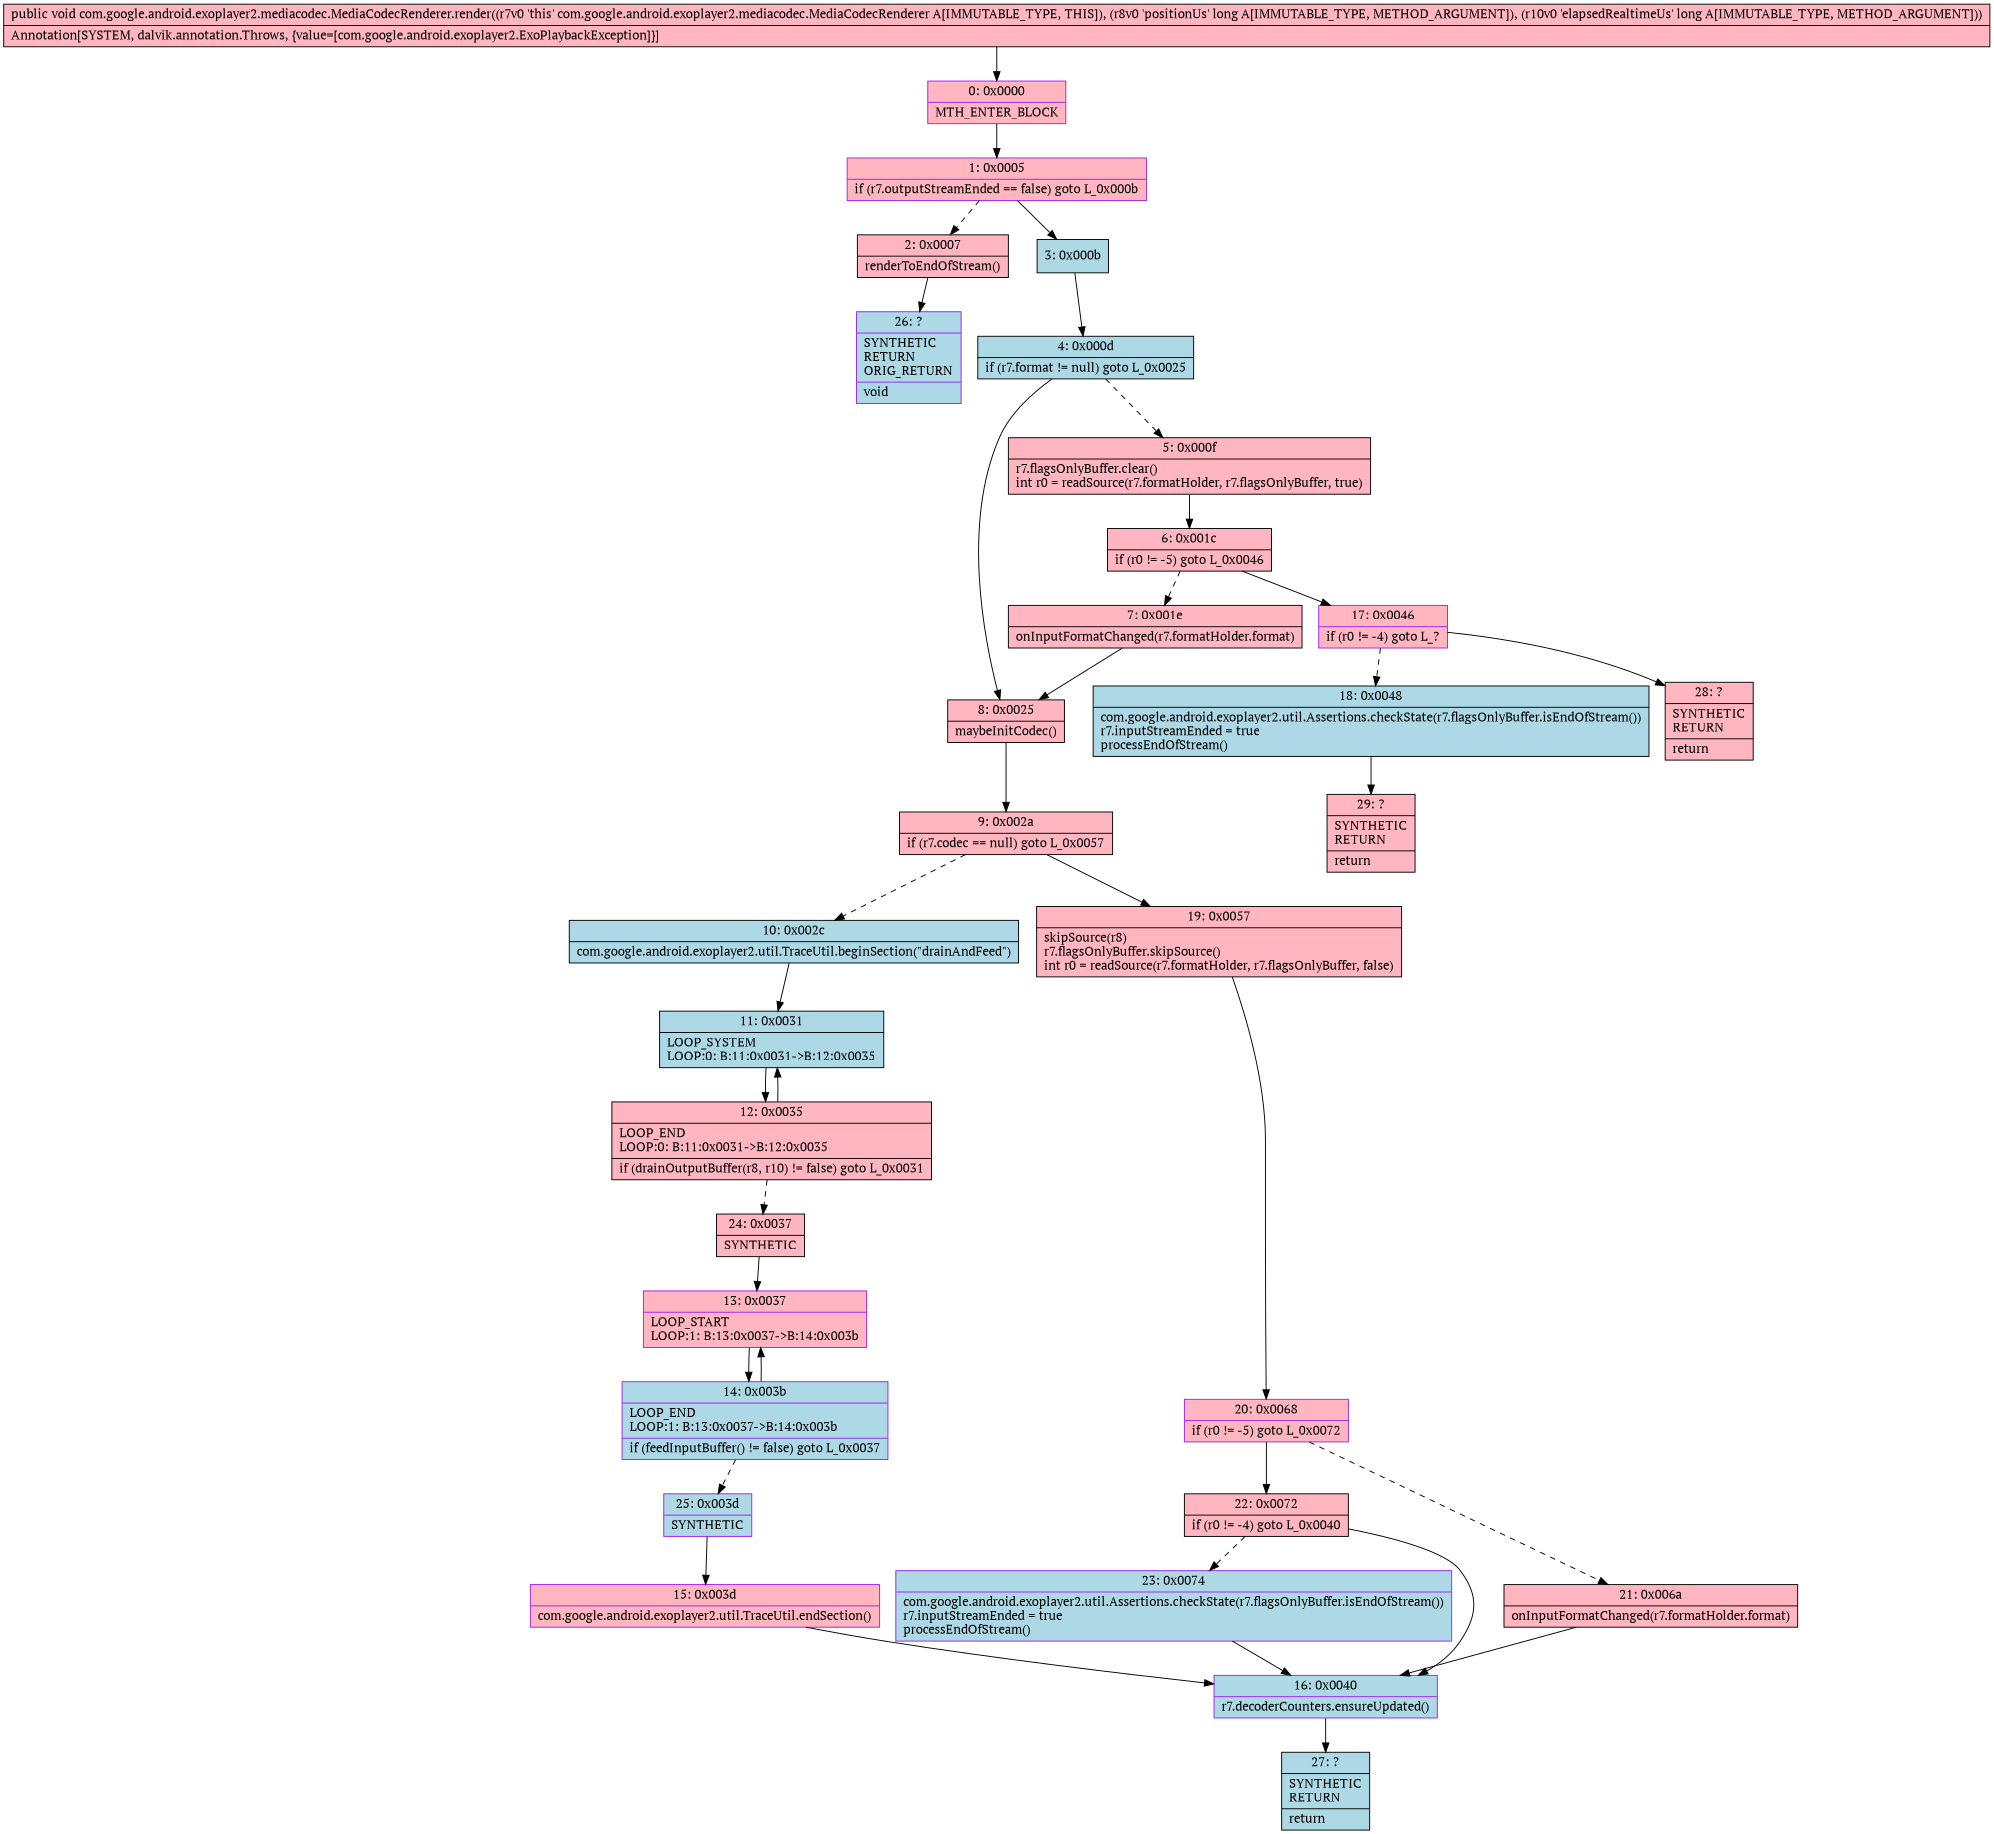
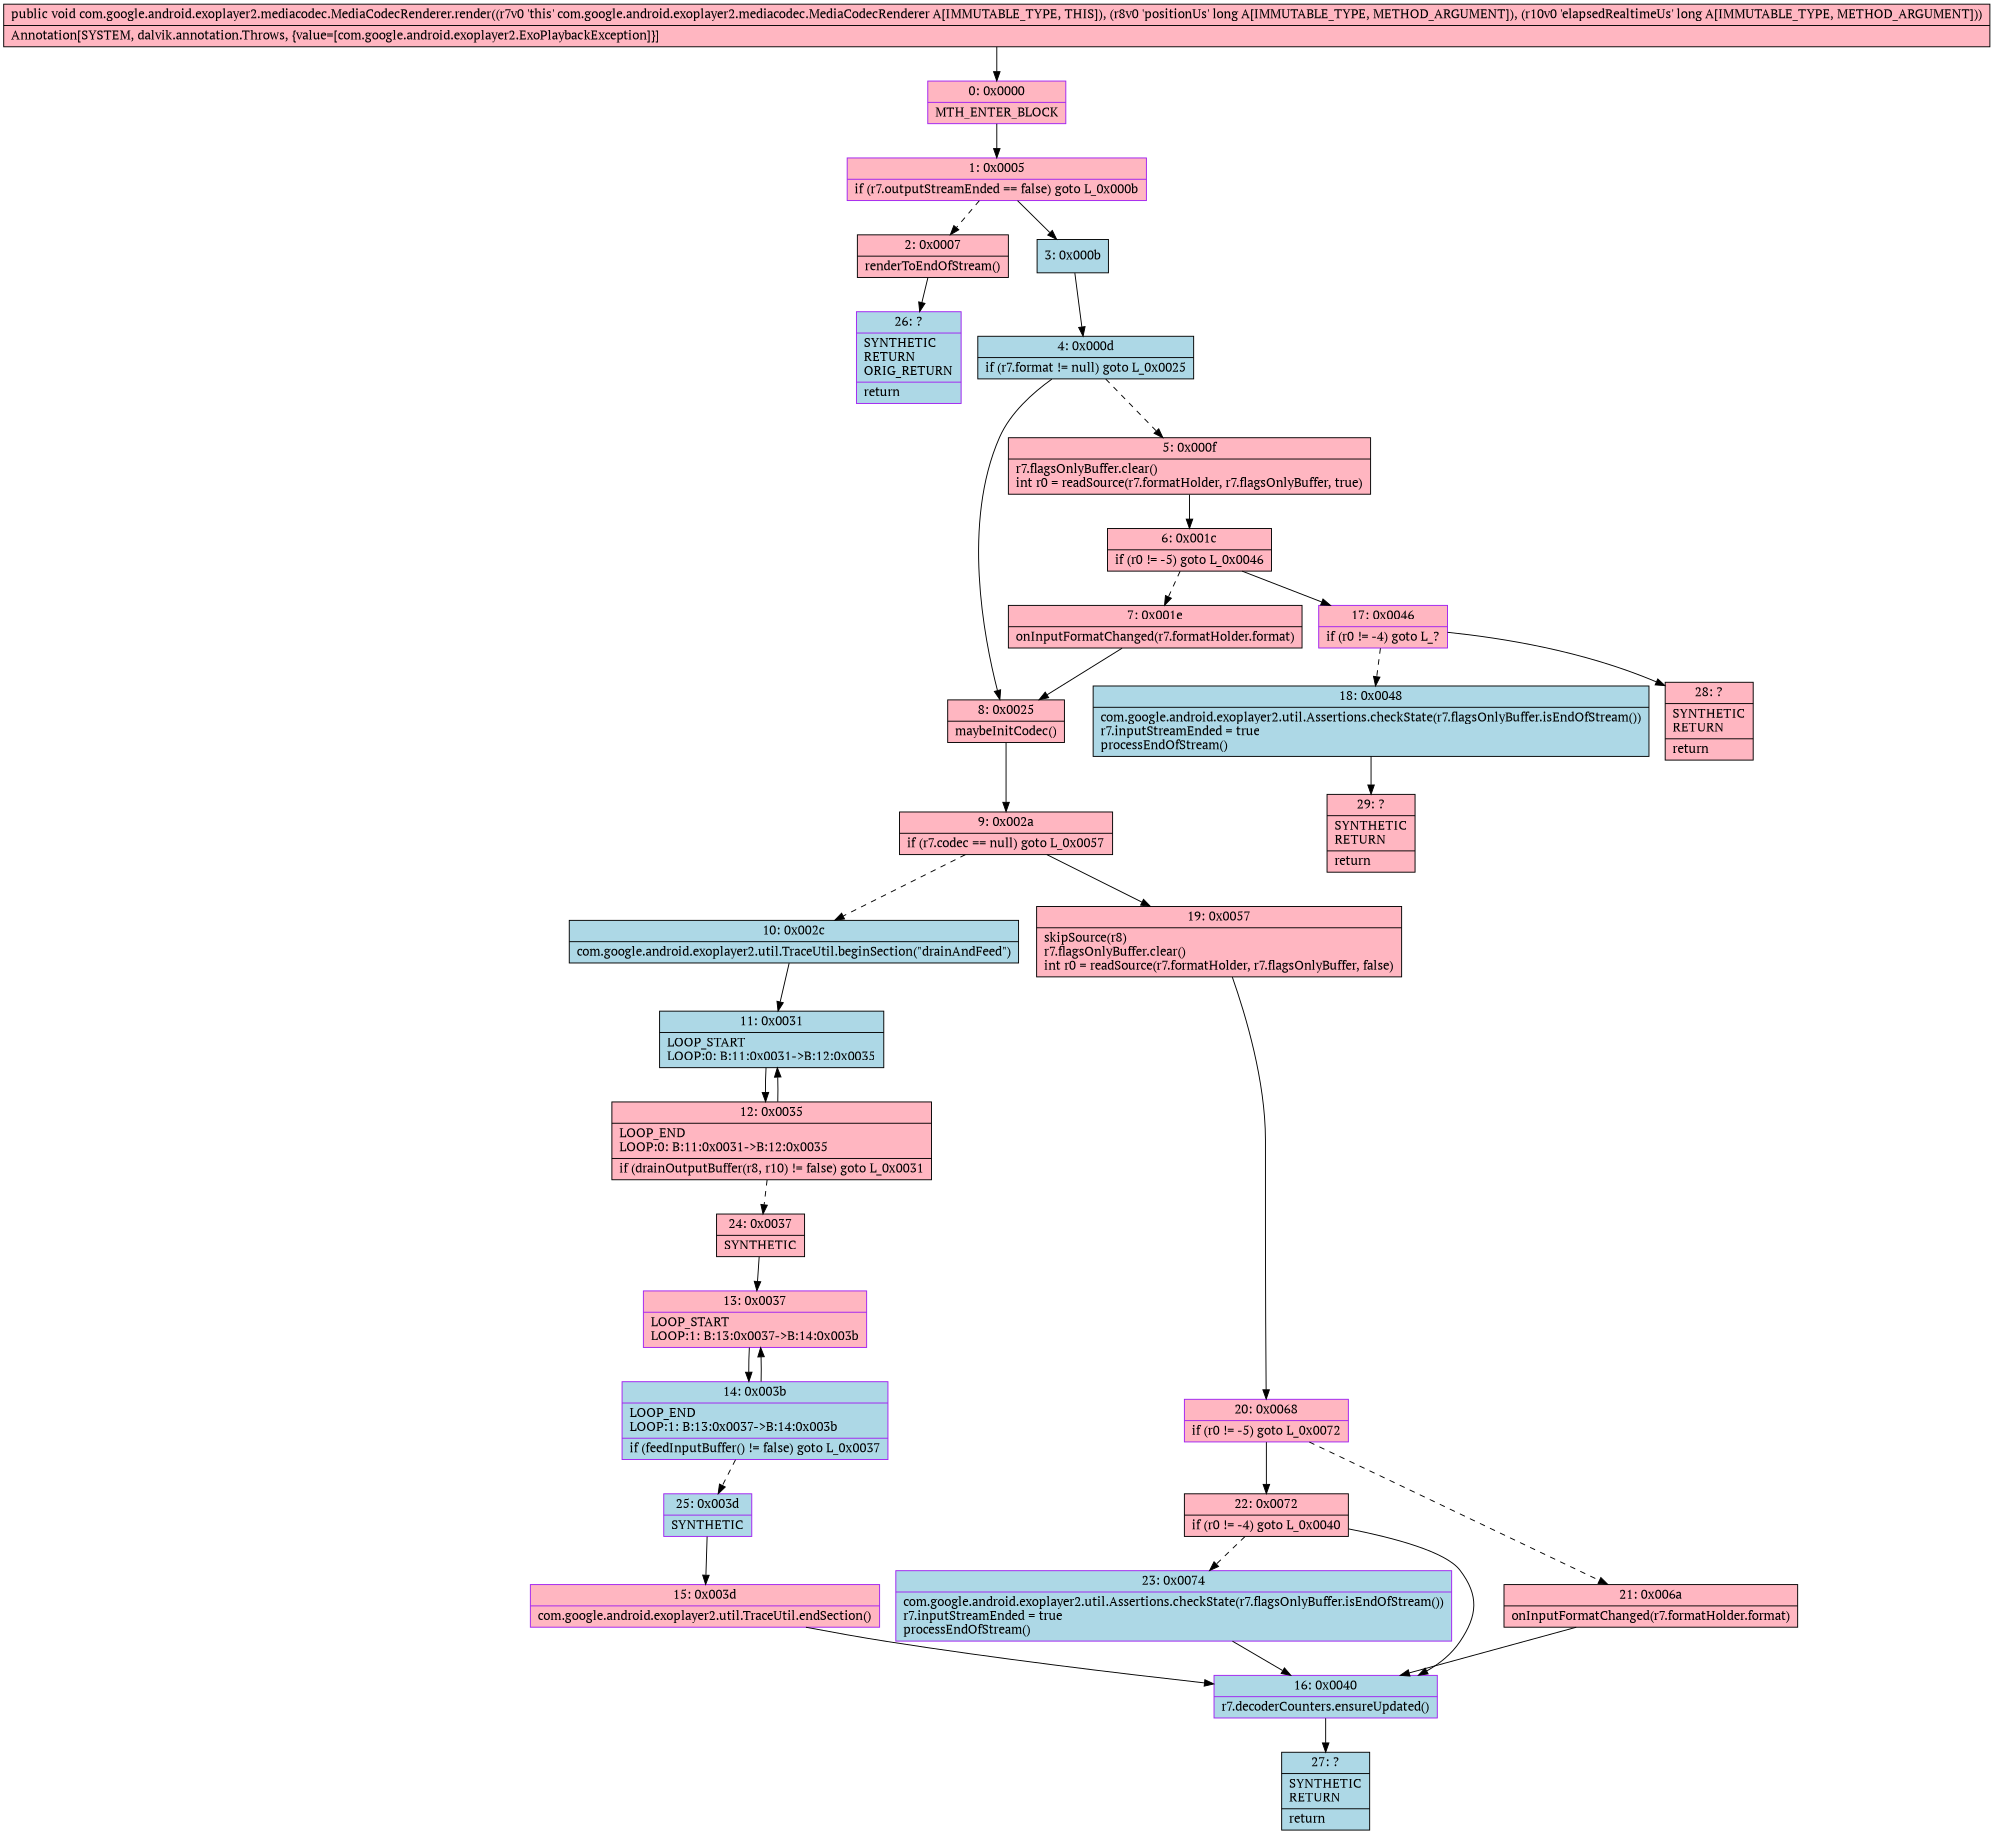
node "26: ?": text "void" -> "return"
node "19: 0x0057": text "r7.flagsOnlyBuffer.skipSource()" -> "r7.flagsOnlyBuffer.clear()"
node "11: 0x0031": text "LOOP_SYSTEM" -> "LOOP_START"
